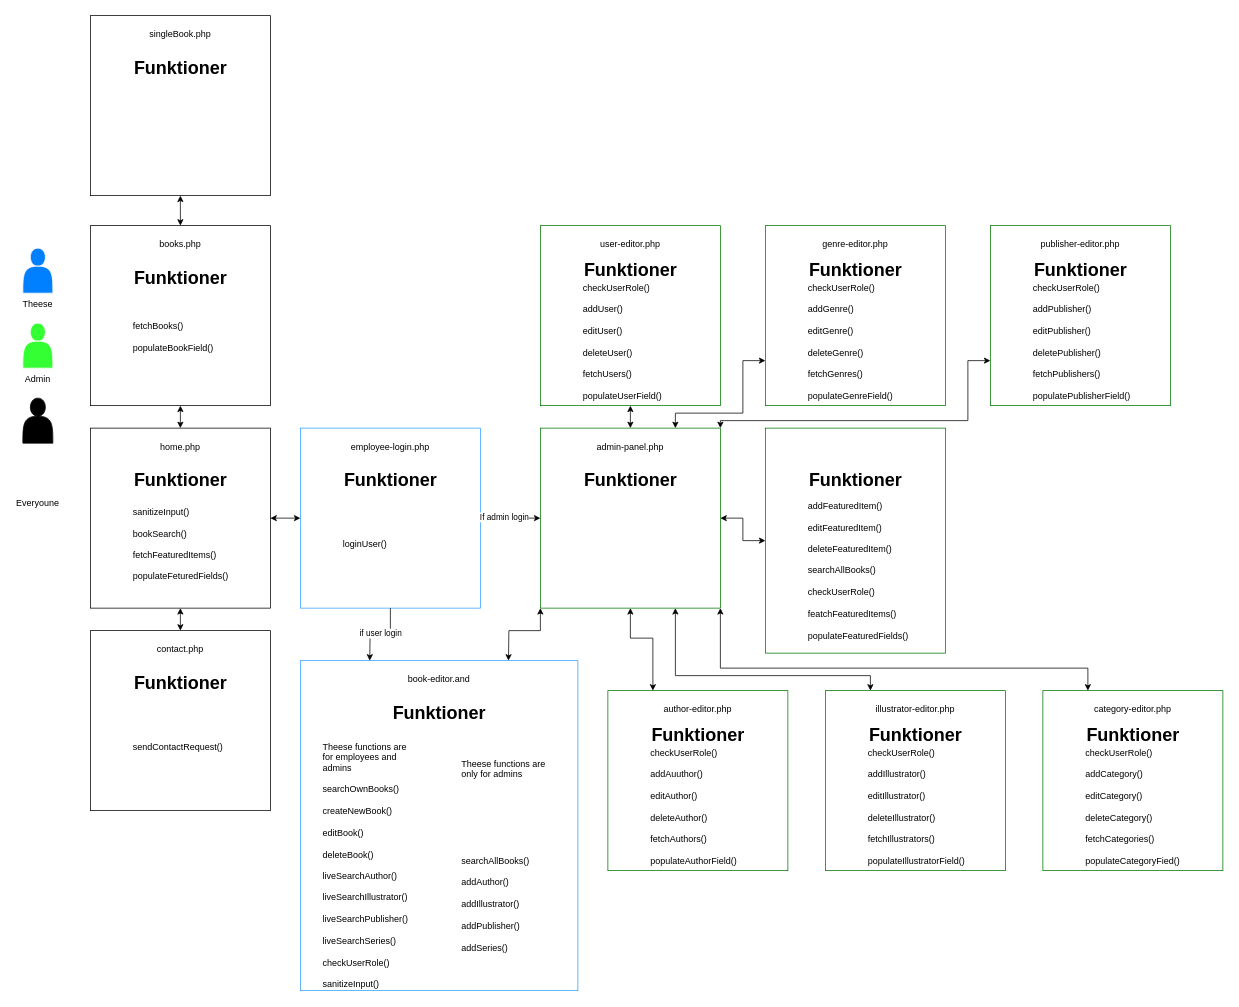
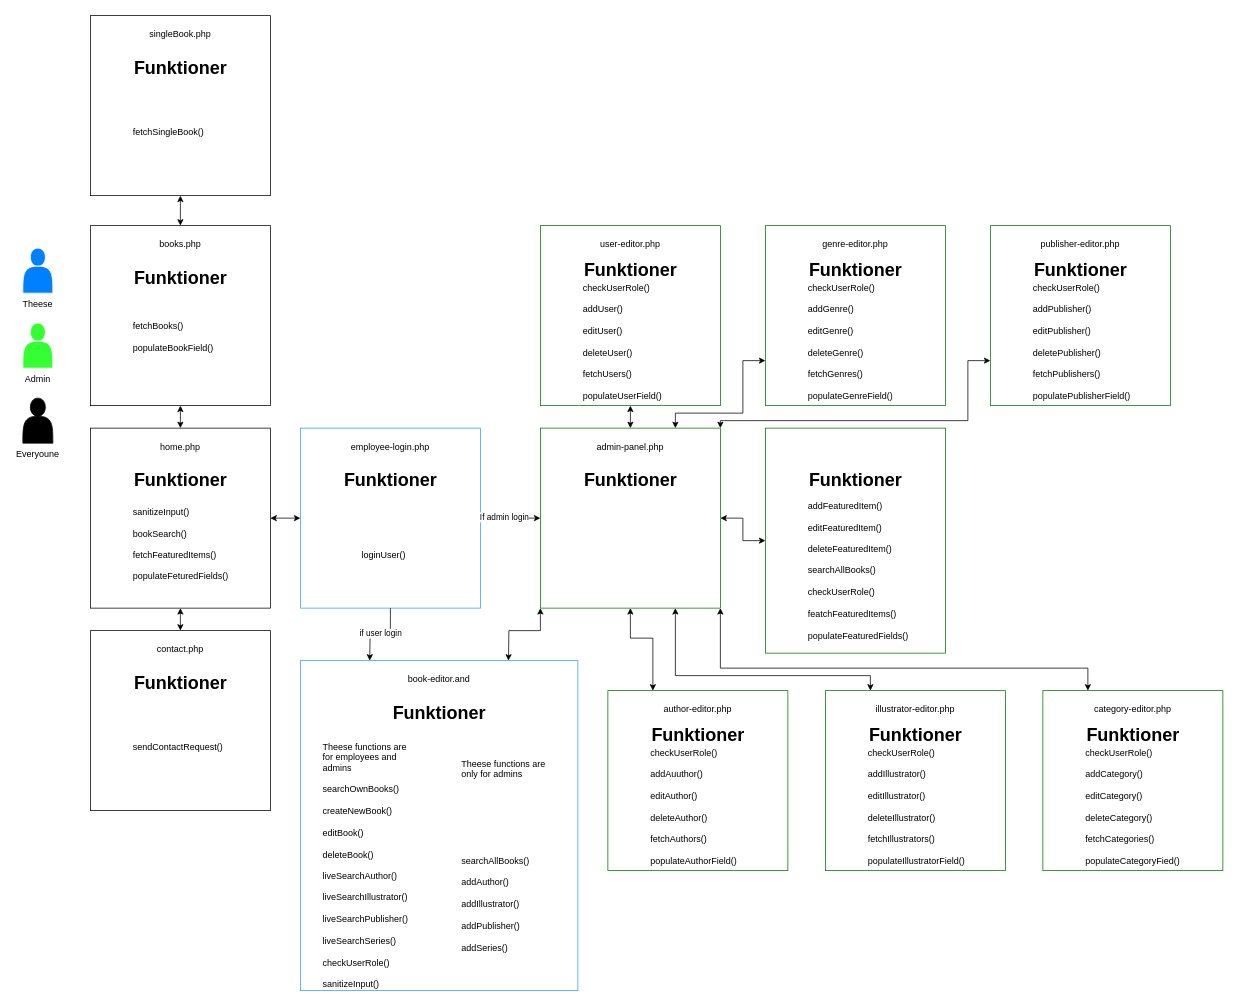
node "fetchSingleBook()": added
node "Everyoune": moved (38, 503) -> (38, 454)
node "loginUser()": moved (390, 544) -> (409, 555)
